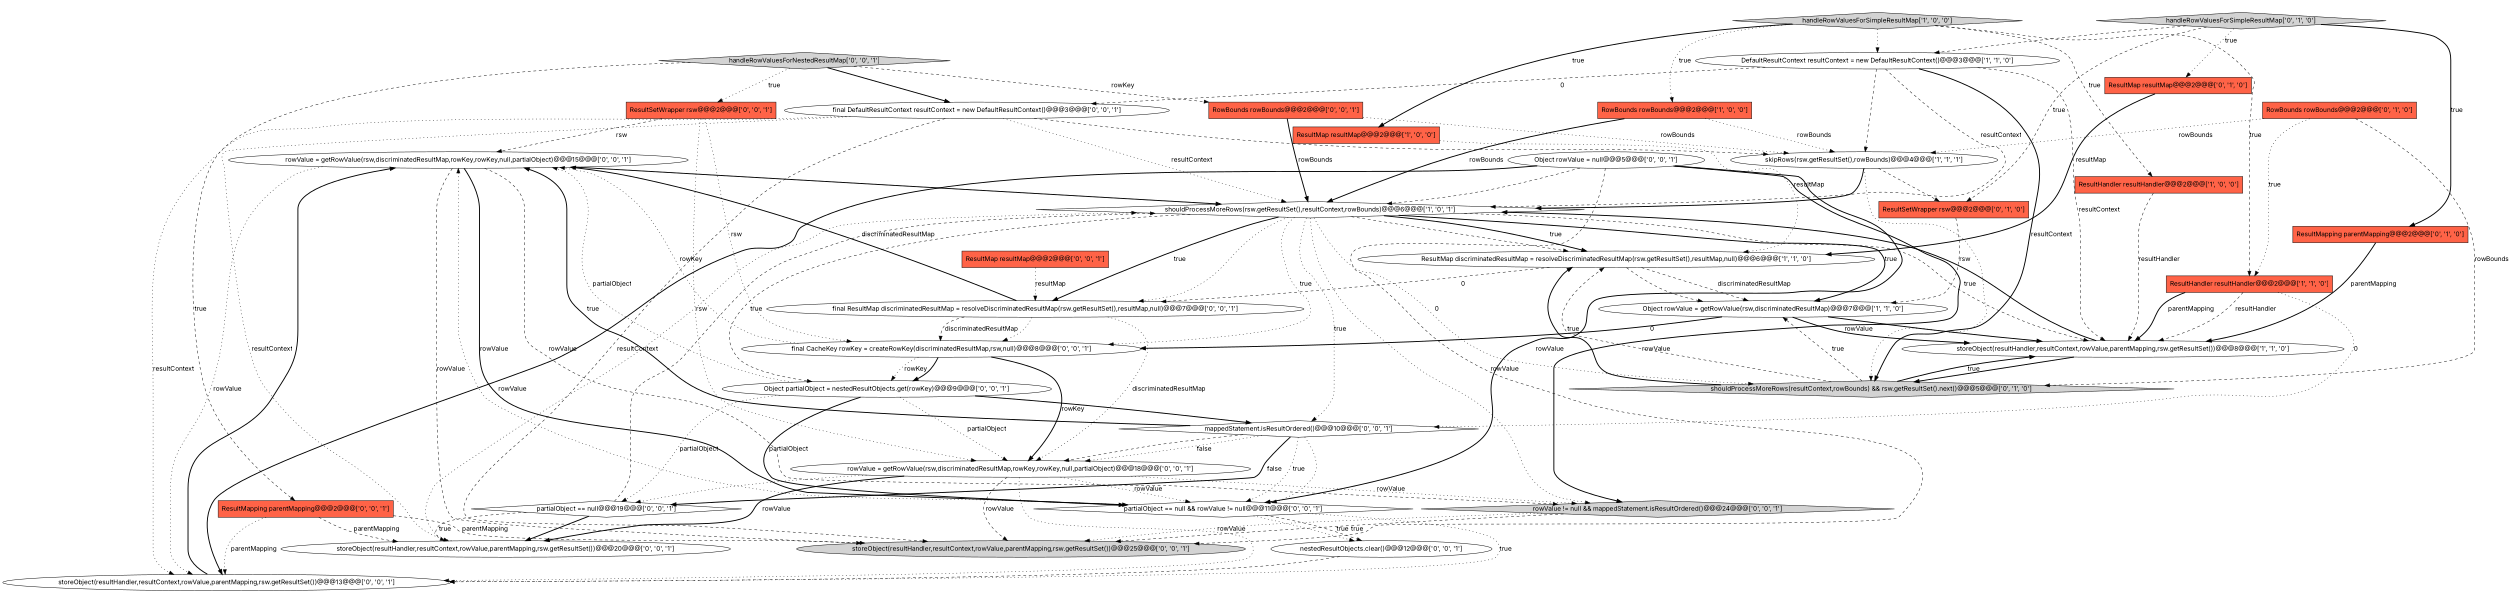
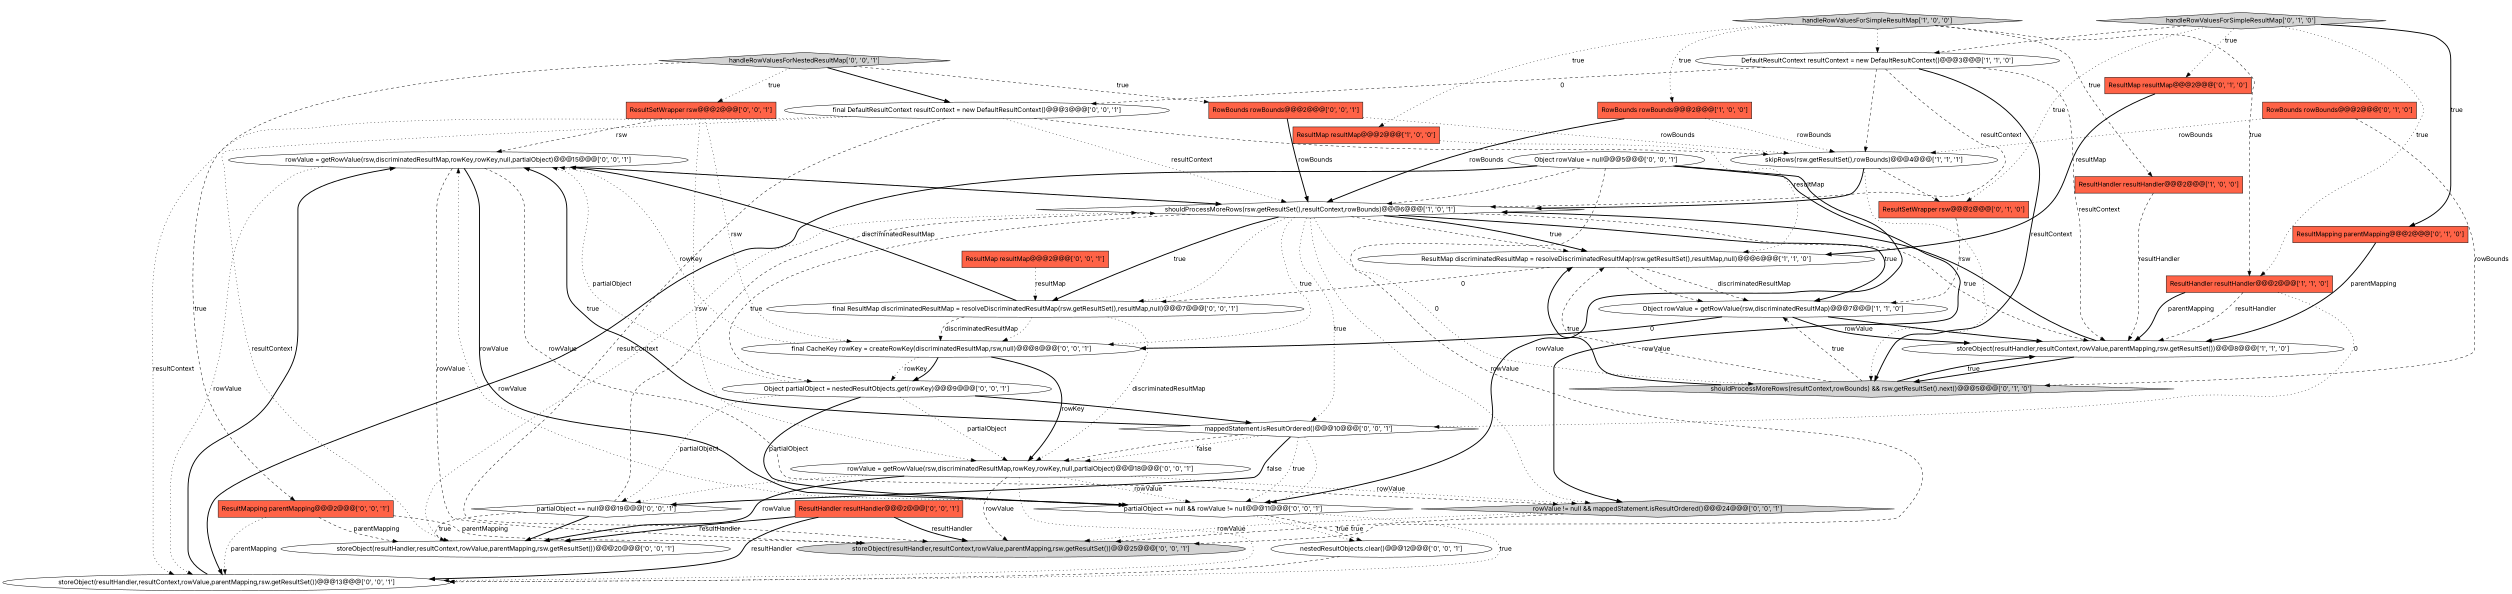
edge "handleRowValuesForSimpleResultMap['1', '0', '0']" -> "ResultMap resultMap@@@2@@@['1', '0', '0']": style bold -> dotted
edge "handleRowValuesForNestedResultMap['0', '0', '1']" -> "RowBounds rowBounds@@@2@@@['0', '0', '1']": label "rowKey" -> "true"
edge "handleRowValuesForSimpleResultMap['0', '1', '0']" -> "ResultSetWrapper rsw@@@2@@@['0', '1', '0']": style dashed -> dotted
edge "RowBounds rowBounds@@@2@@@['0', '1', '0']" -> "ResultHandler resultHandler@@@2@@@['1', '1', '0']": now "handleRowValuesForSimpleResultMap['0', '1', '0']" -> "ResultHandler resultHandler@@@2@@@['1', '1', '0']"
node "ResultHandler resultHandler@@@2@@@['0', '0', '1']": added
